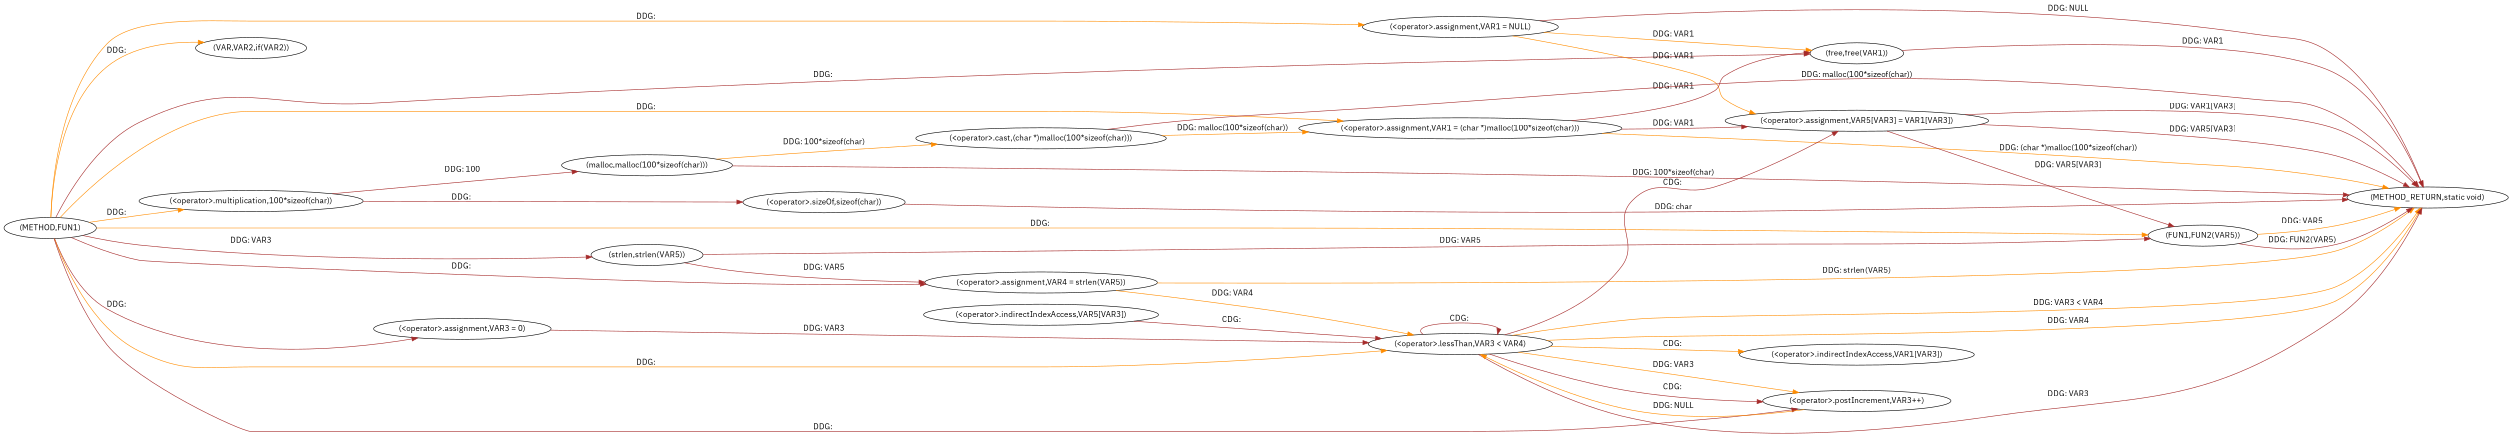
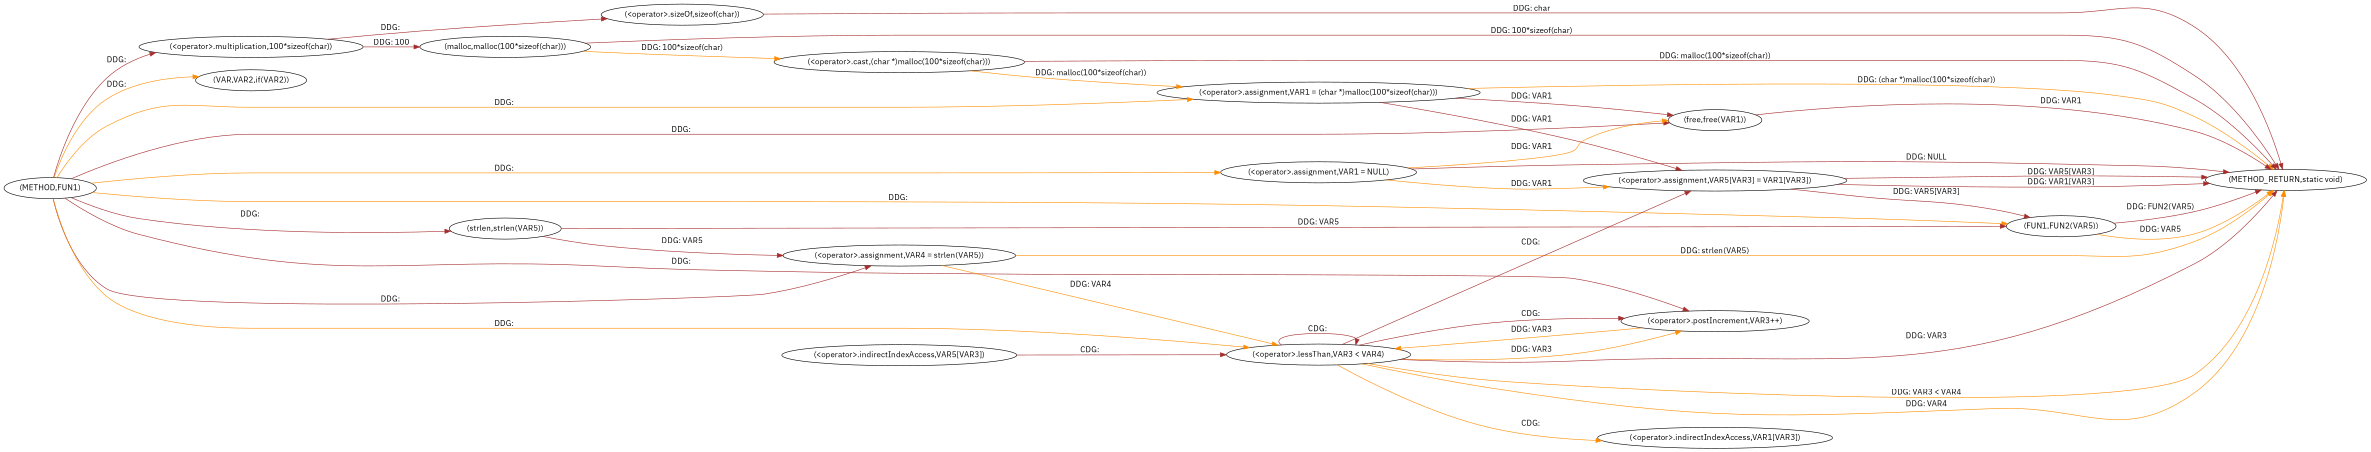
edge "(METHOD,FUN1)" -> "(<operator>.multiplication,100*sizeof(char))": color darkorange -> brown
edge "(METHOD,FUN1)" -> "(strlen,strlen(VAR5))": label "DDG: VAR3" -> "DDG: "
node "(<operator>.assignment,VAR3 = 0)": removed
edge "(<operator>.postIncrement,VAR3++)" -> "(<operator>.lessThan,VAR3 < VAR4)": label "DDG: NULL" -> "DDG: VAR3"
